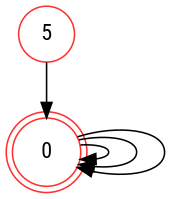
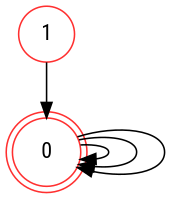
node "5": label "5" -> "1"
